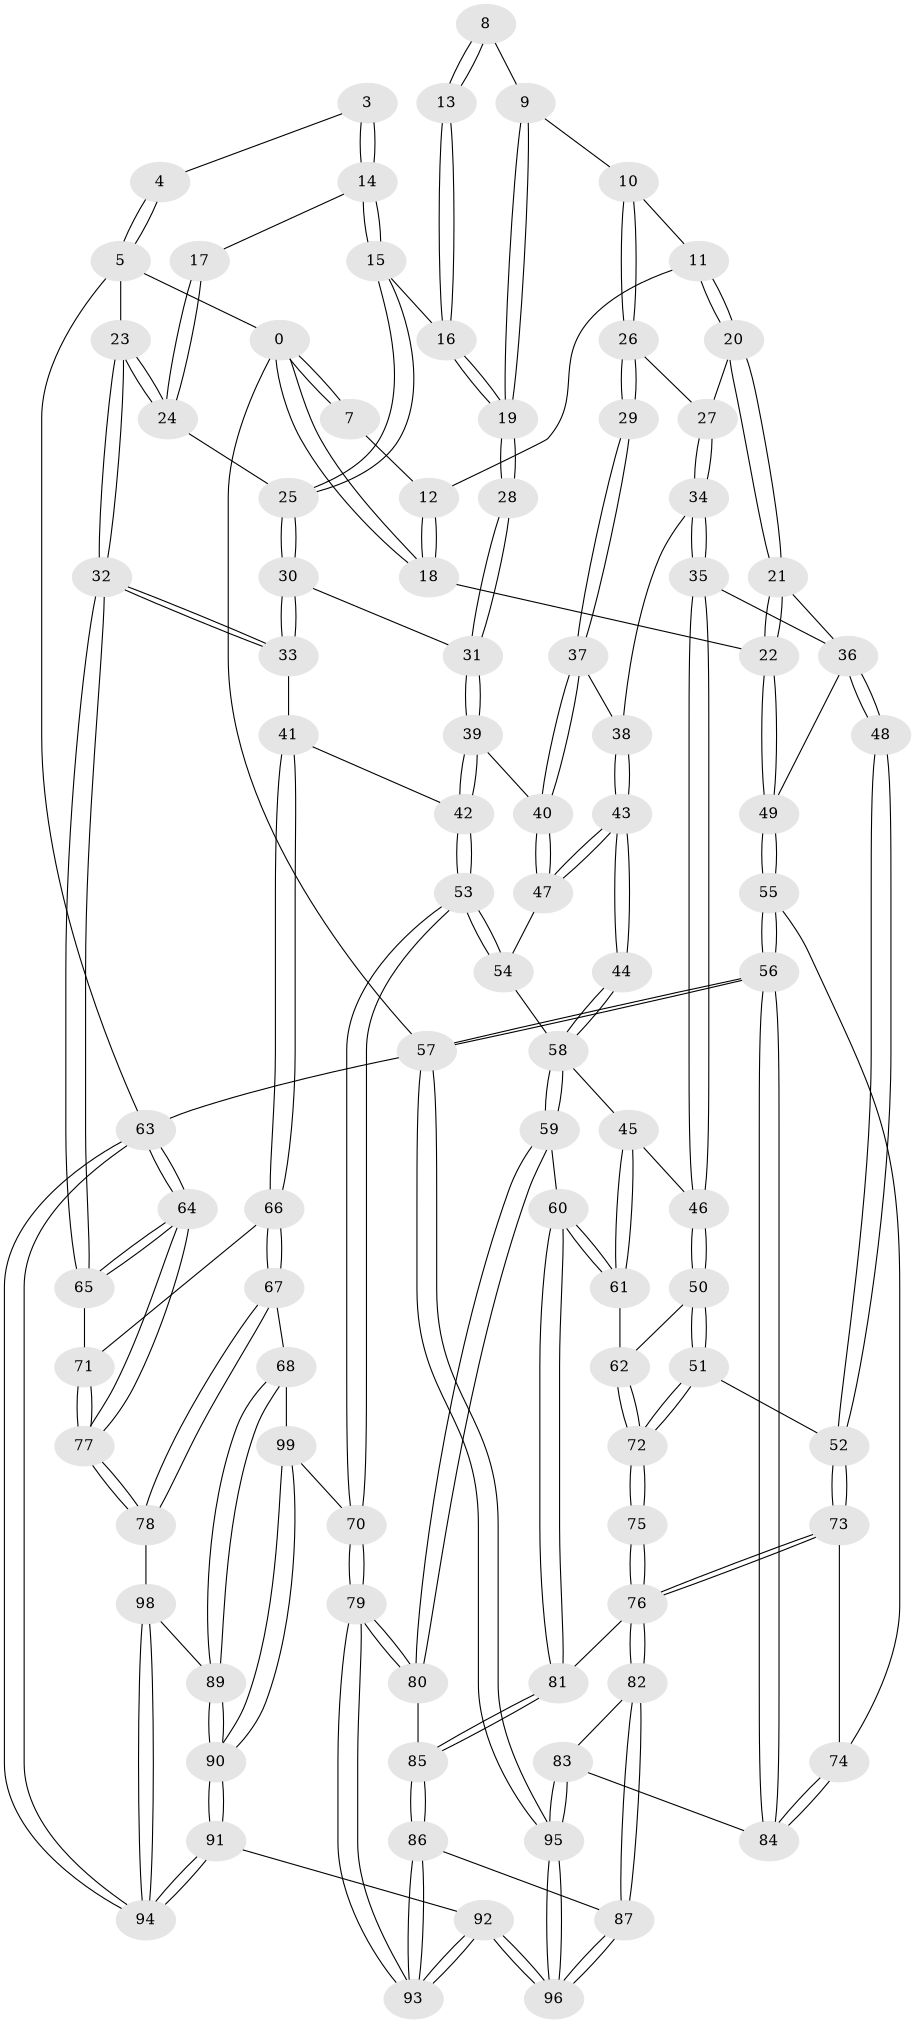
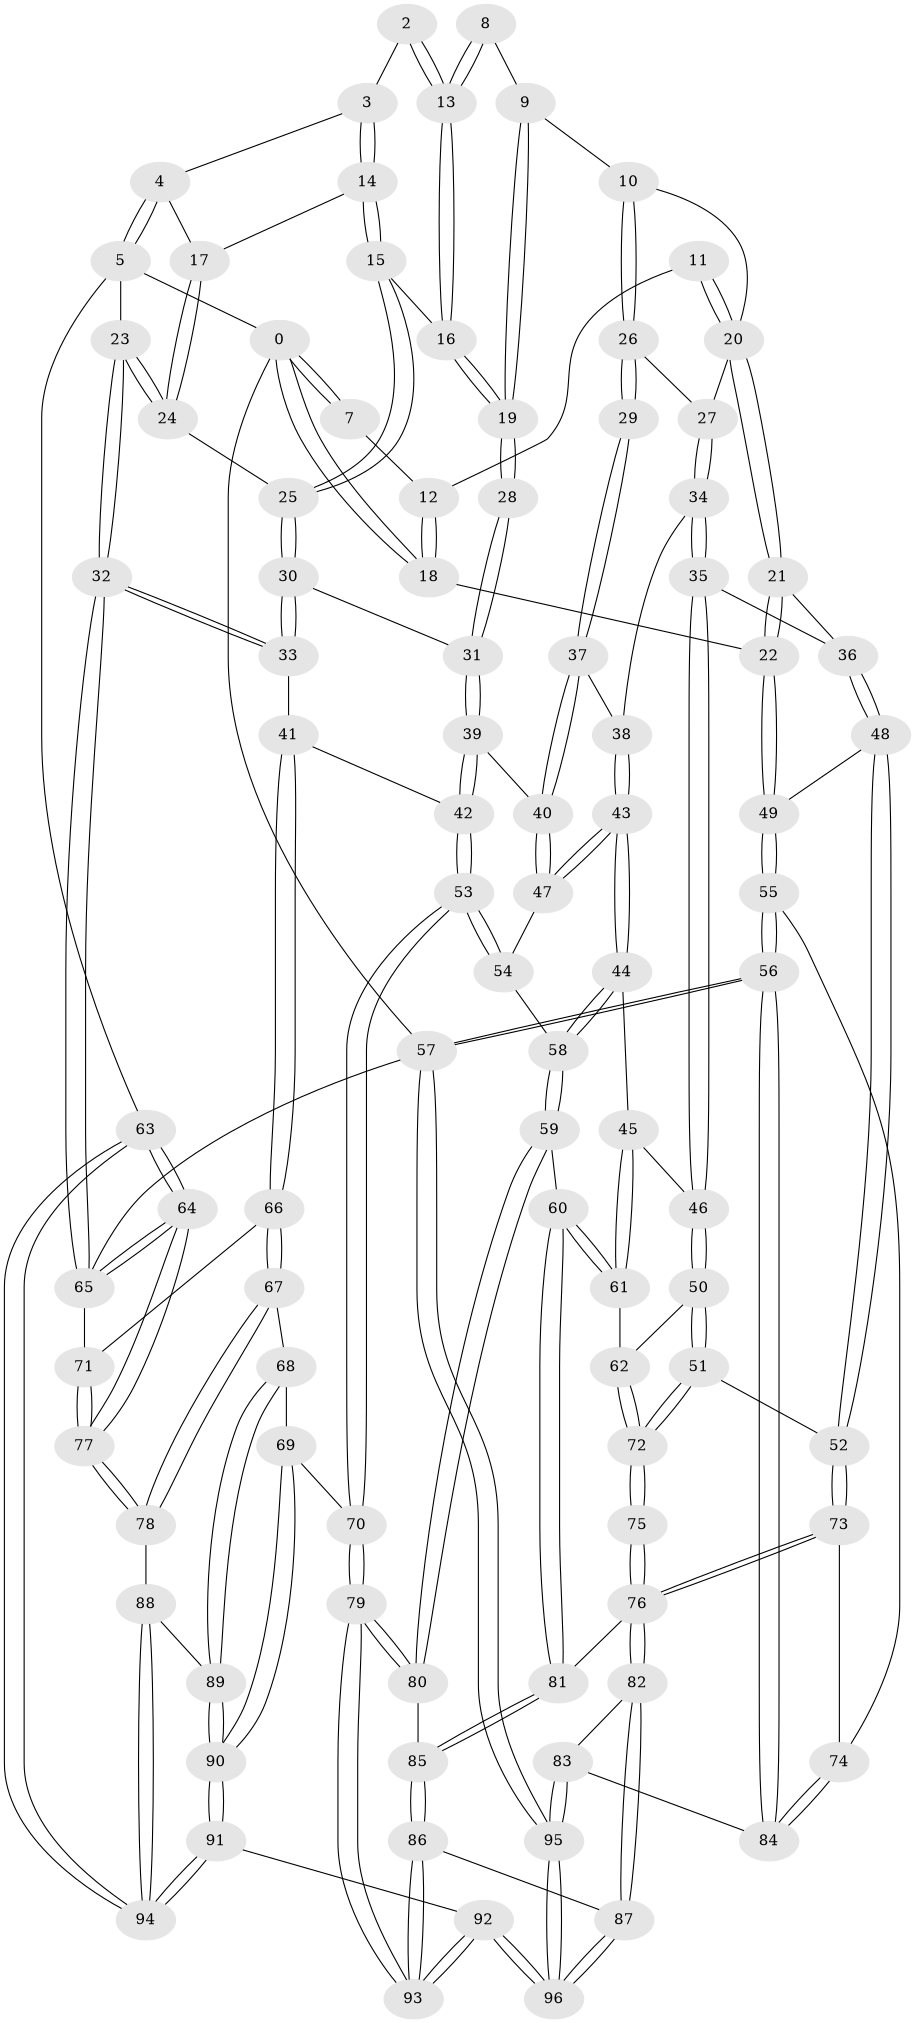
node "2": added
edge "4" -- "17": added
edge "10" -- "11": now "10" -- "20"
edge "36" -- "49": now "48" -- "49"
edge "57" -- "63": now "57" -- "65"
edge "58" -- "45": now "44" -- "45"
node "99": label "99" -> "69"
node "98": label "98" -> "88"
